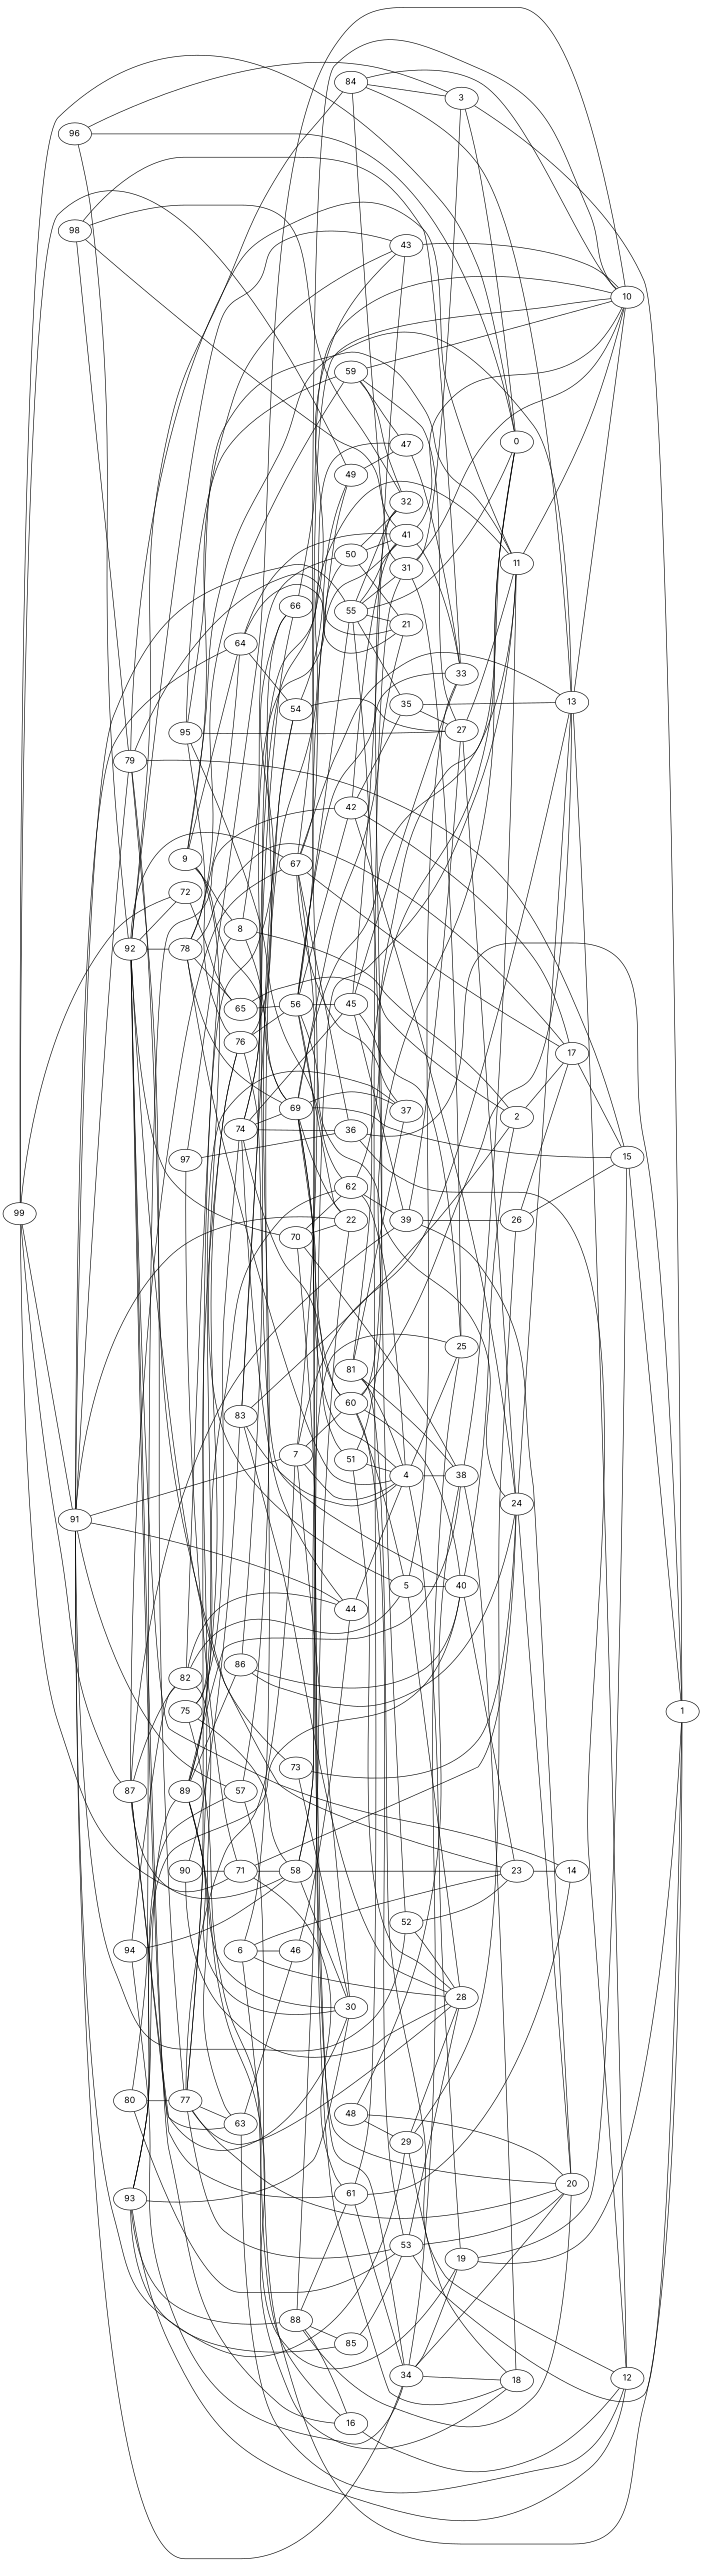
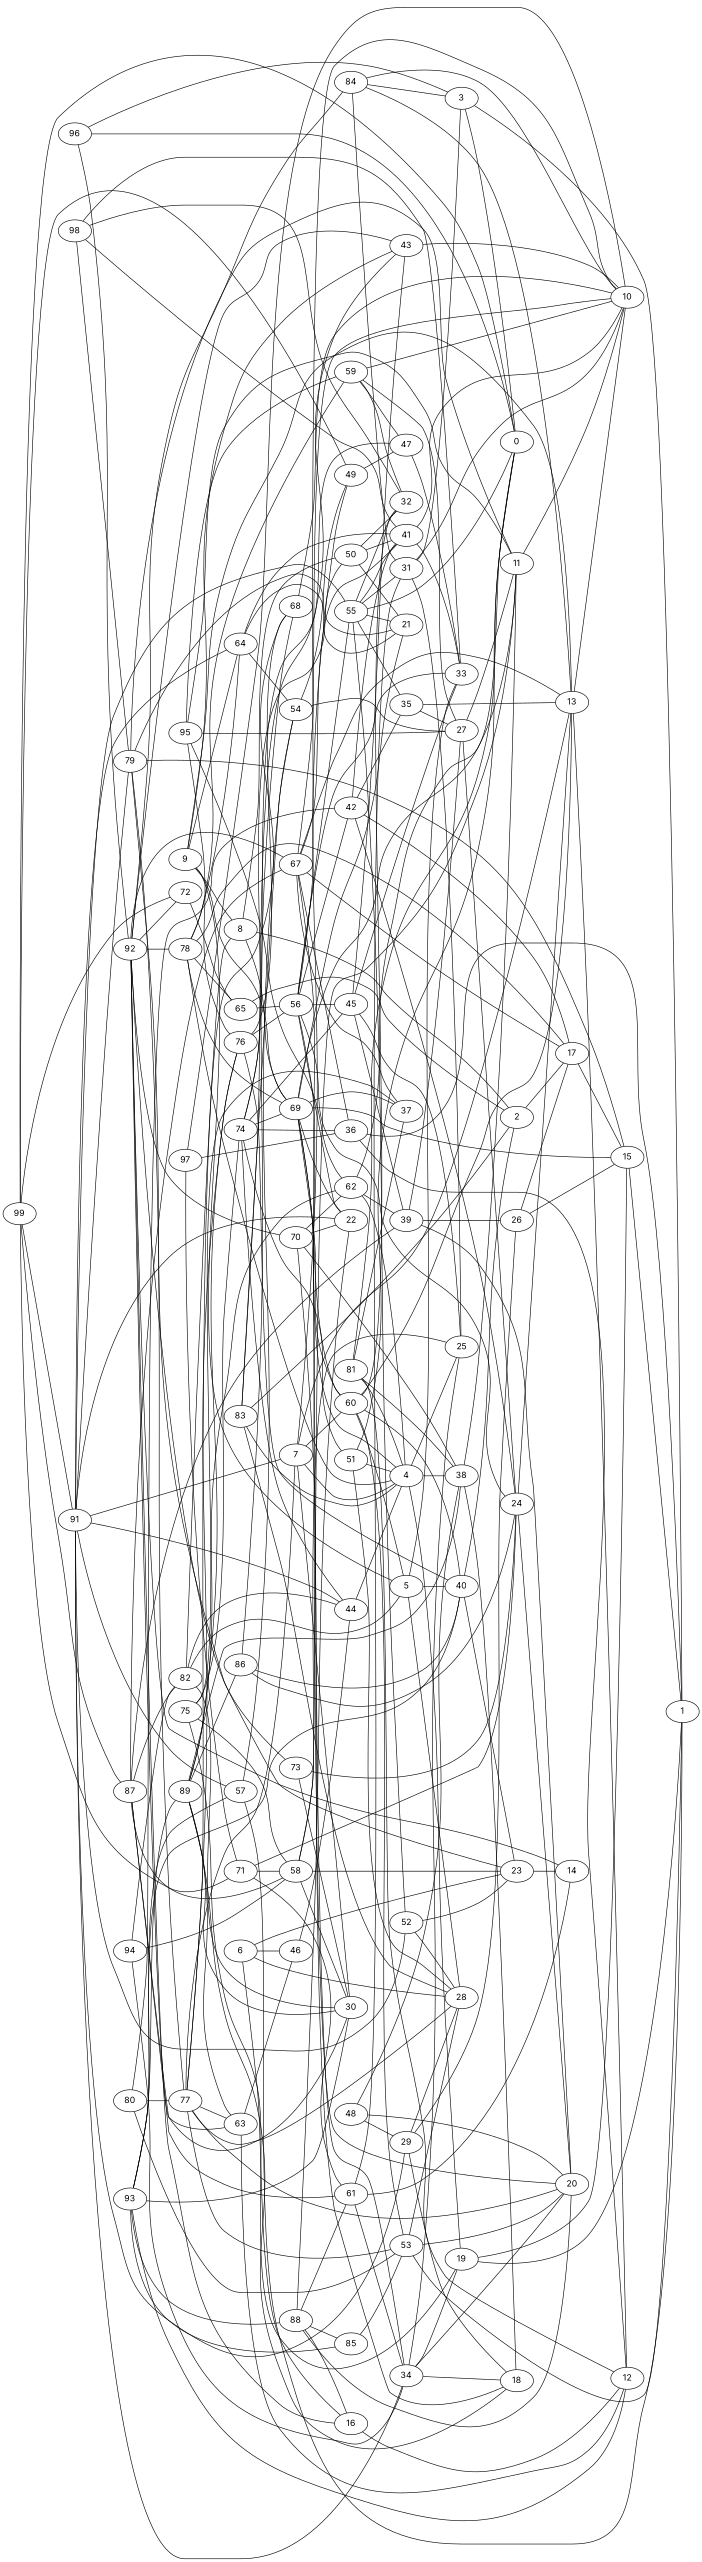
node "66": label "66" -> "68"
edge "11" -- "6": removed
node "90": removed
